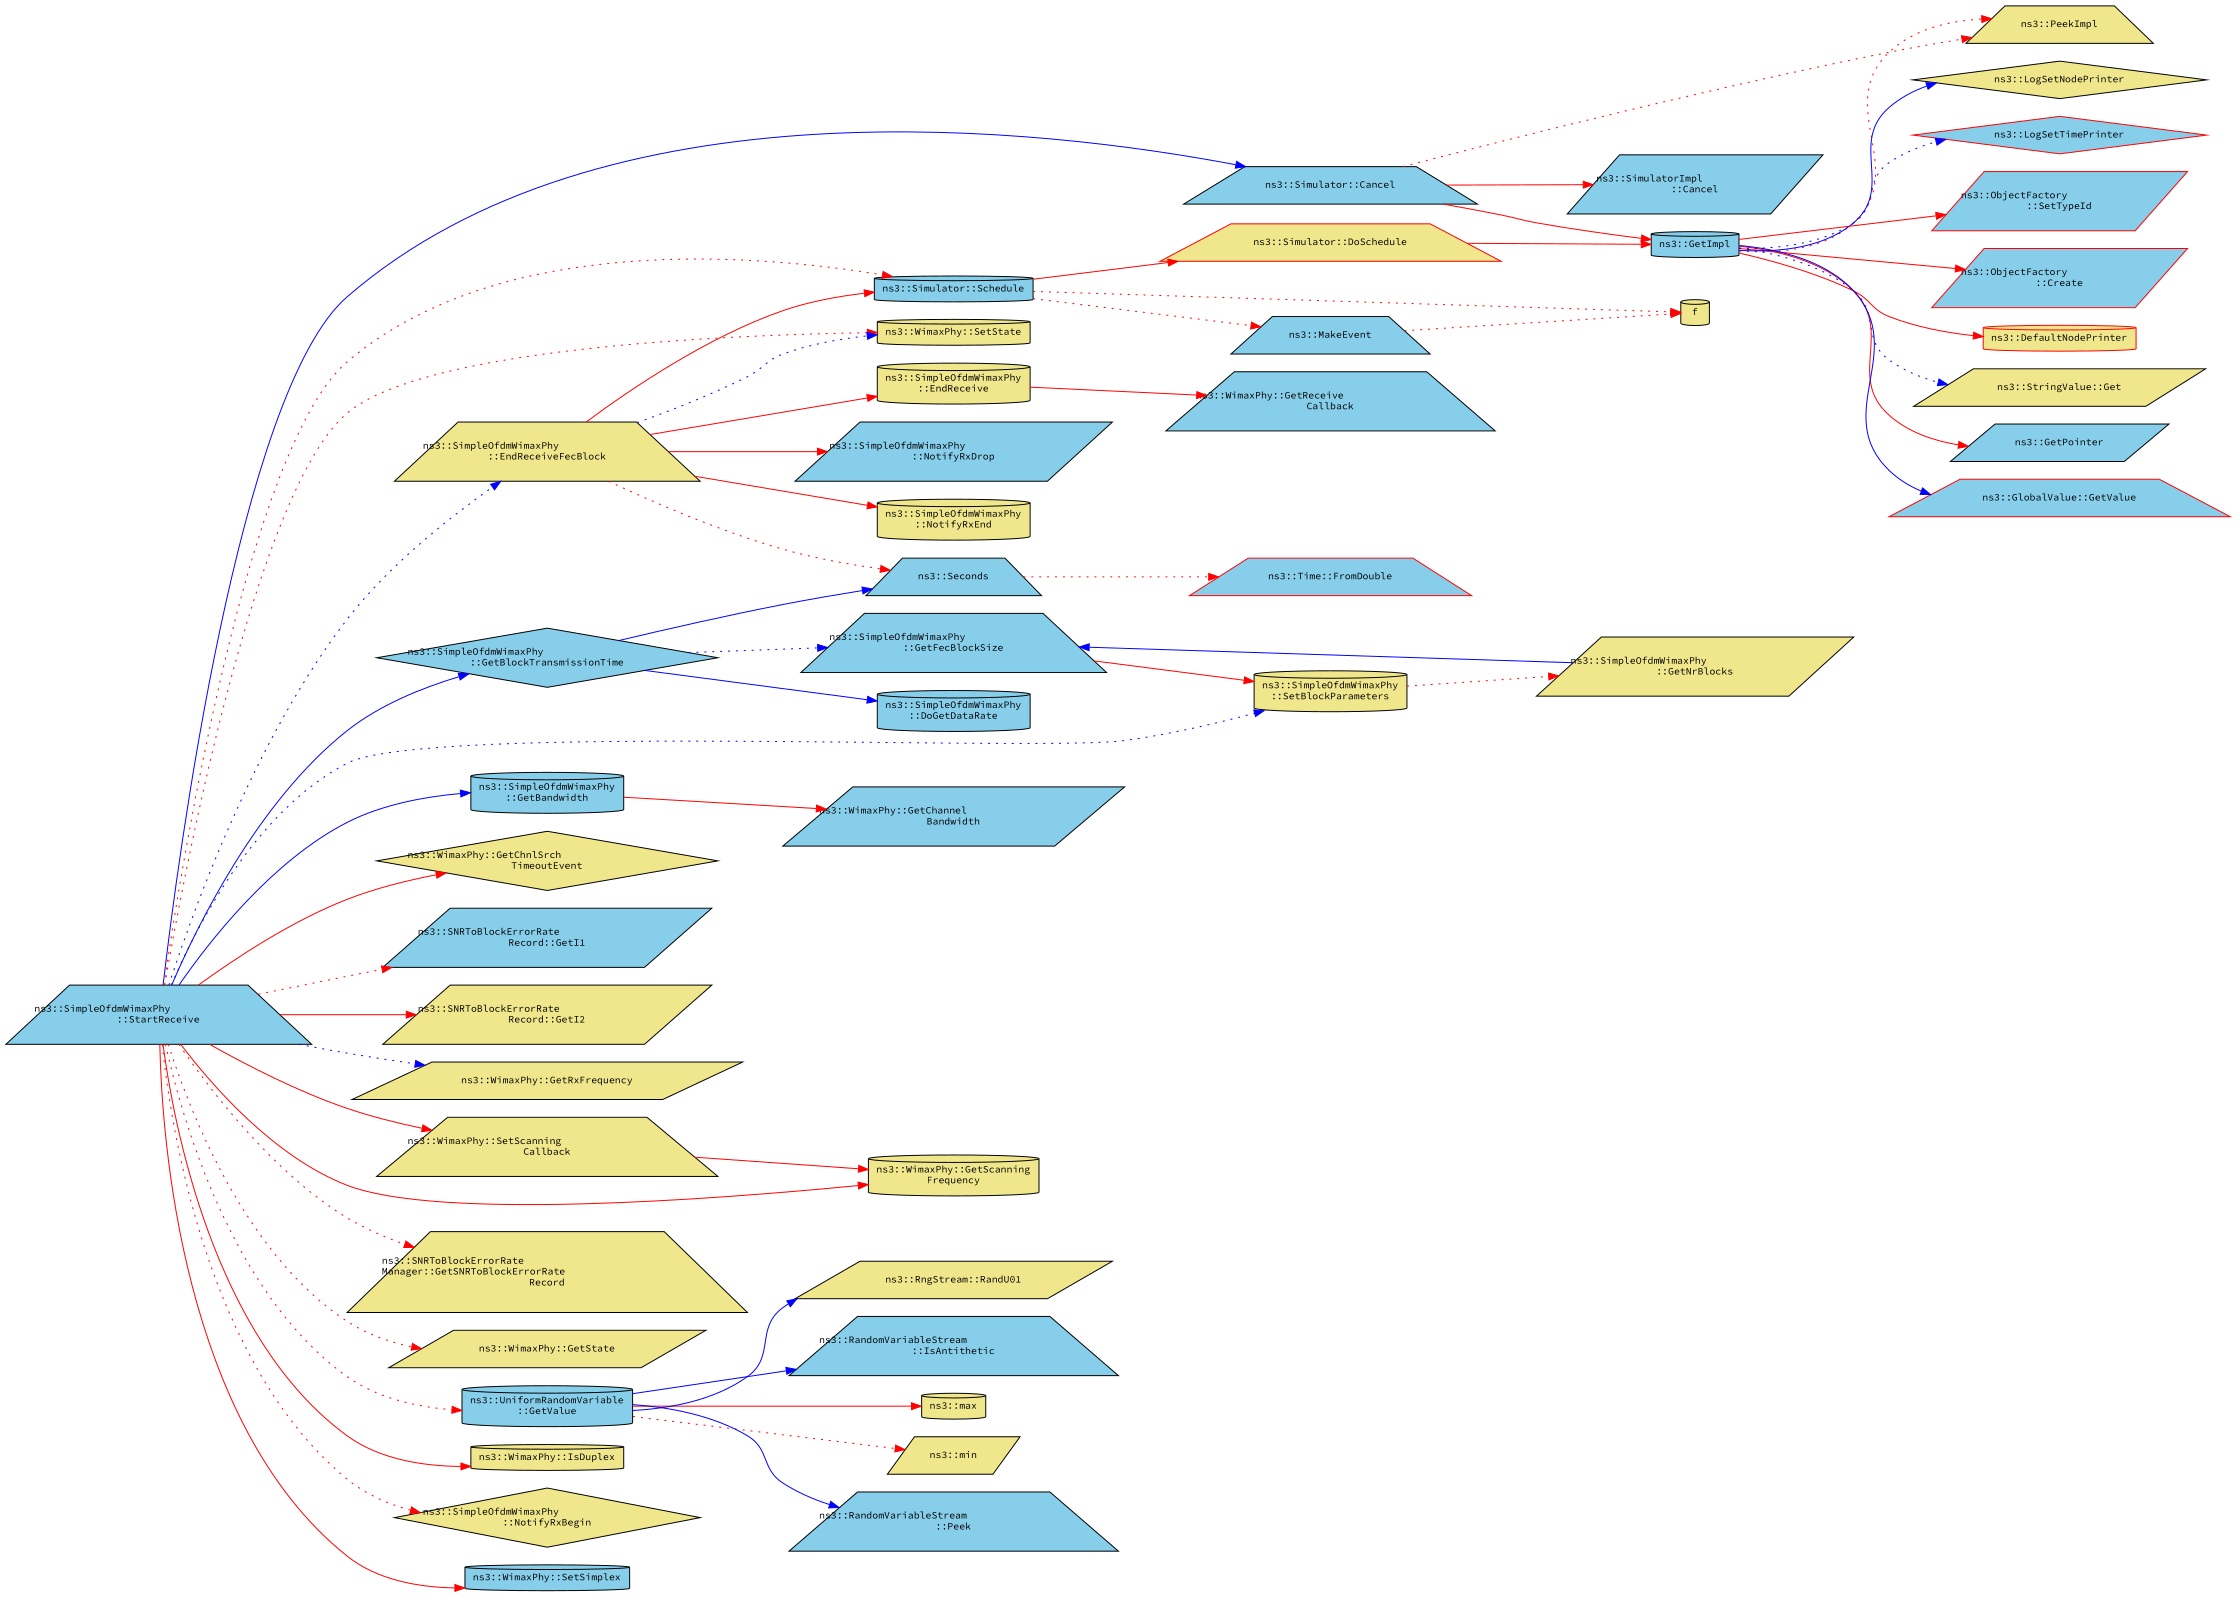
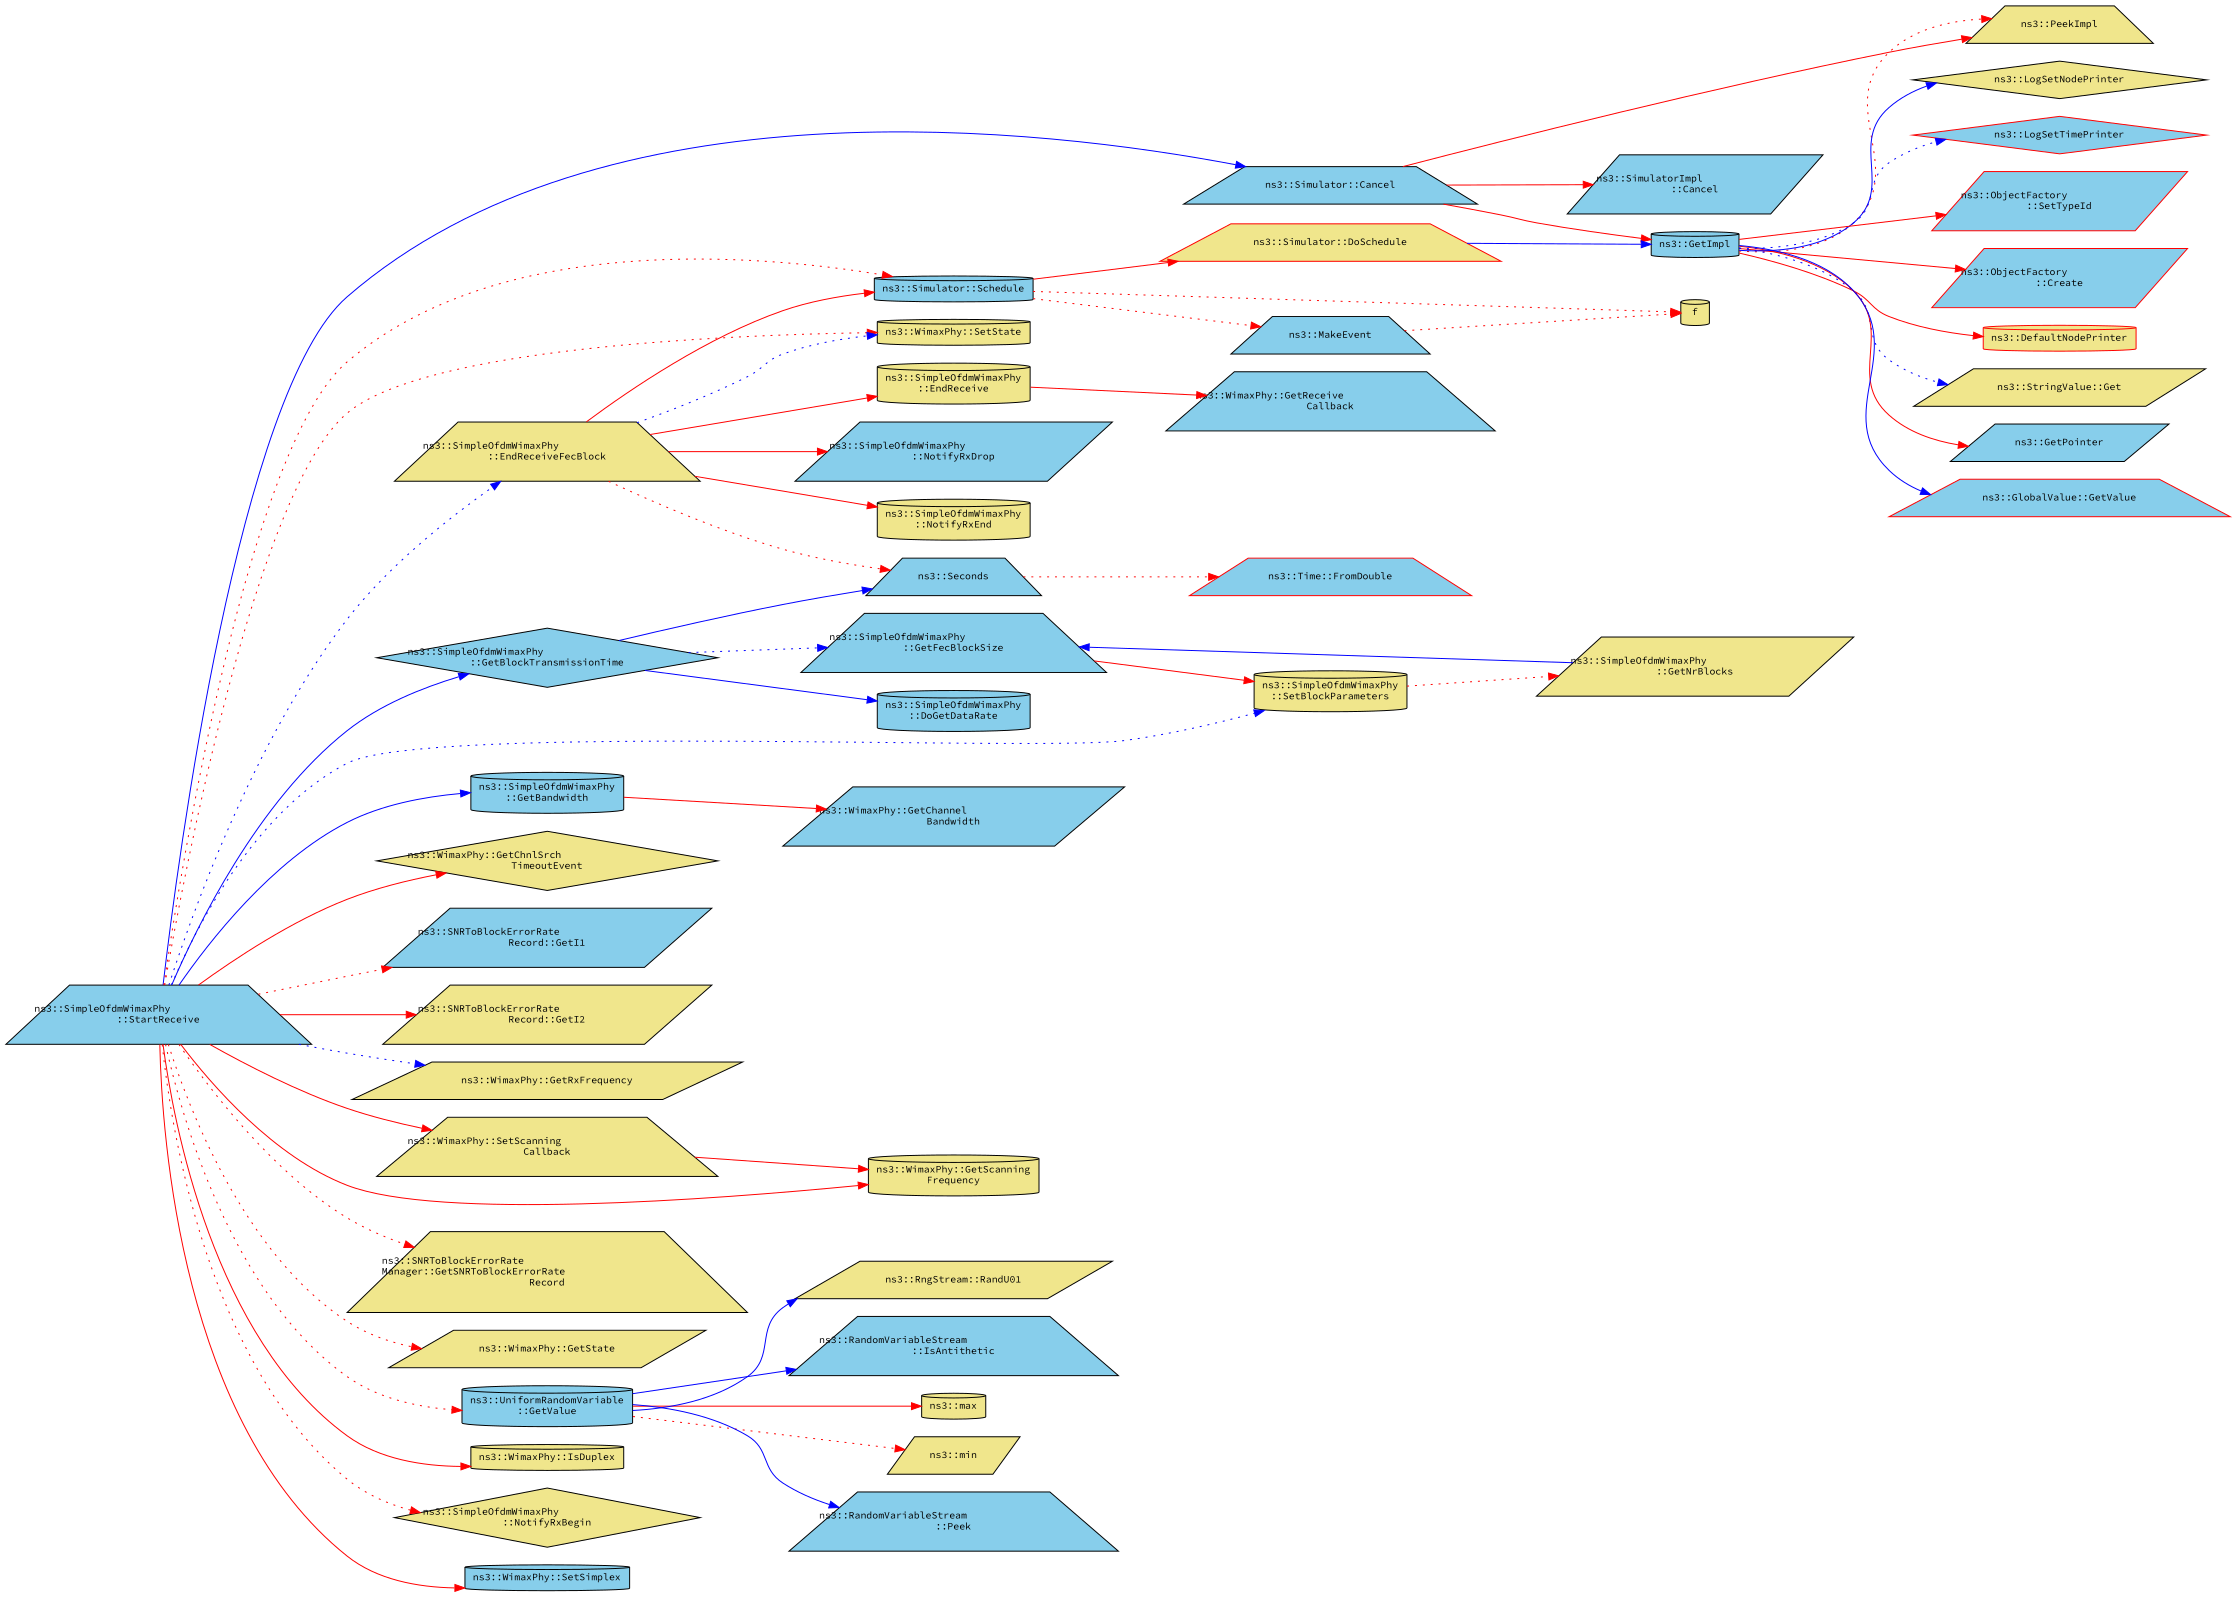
edge "ns3::Simulator::Cancel" -> "ns3::PeekImpl": style dotted -> solid
edge "ns3::Simulator::DoSchedule" -> "ns3::GetImpl": color red -> blue
